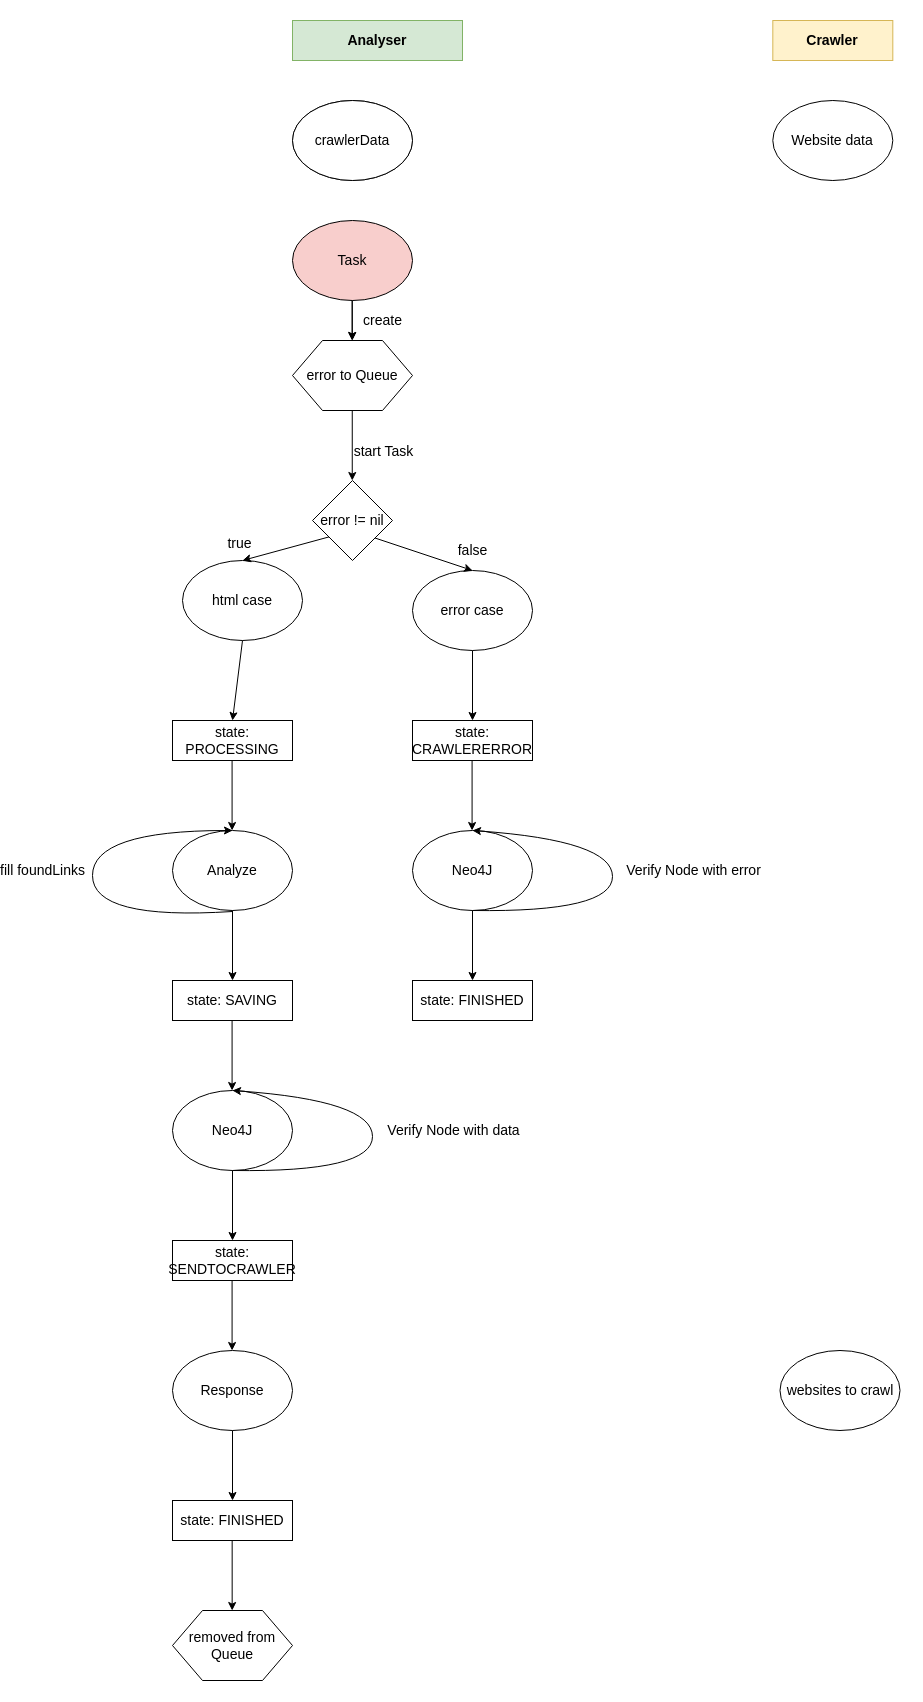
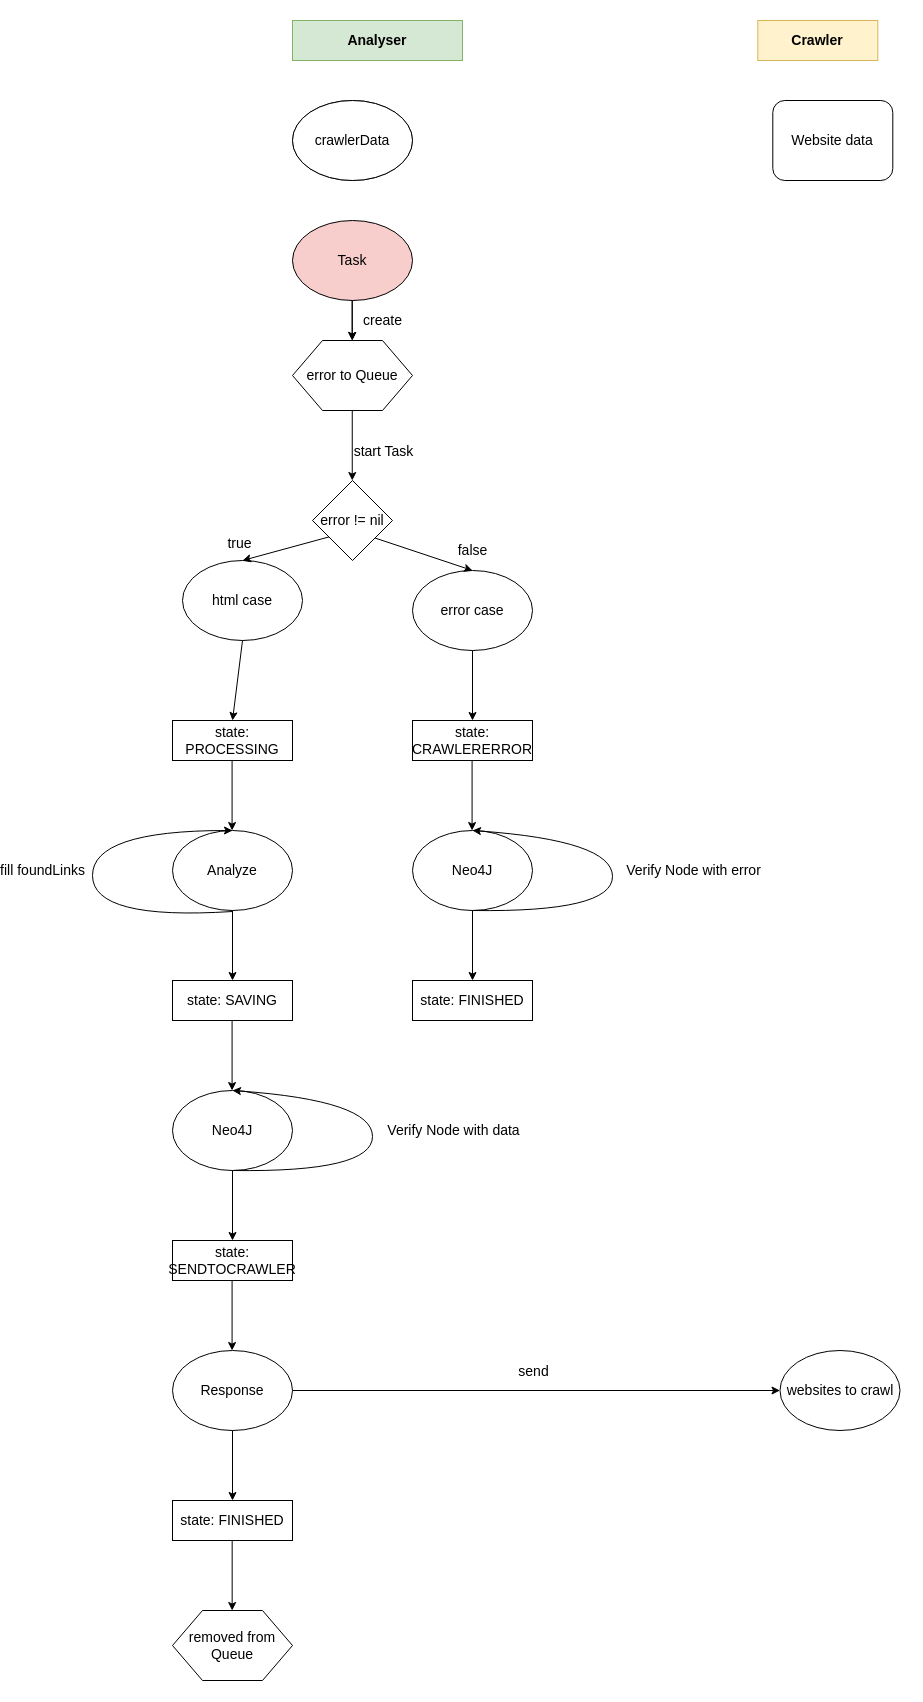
node "Crawler": moved (833, 41) -> (818, 41)
node "Website data": shape ellipse -> rounded rectangle
edge "Response" -> "websites to crawl": added, label "send"
